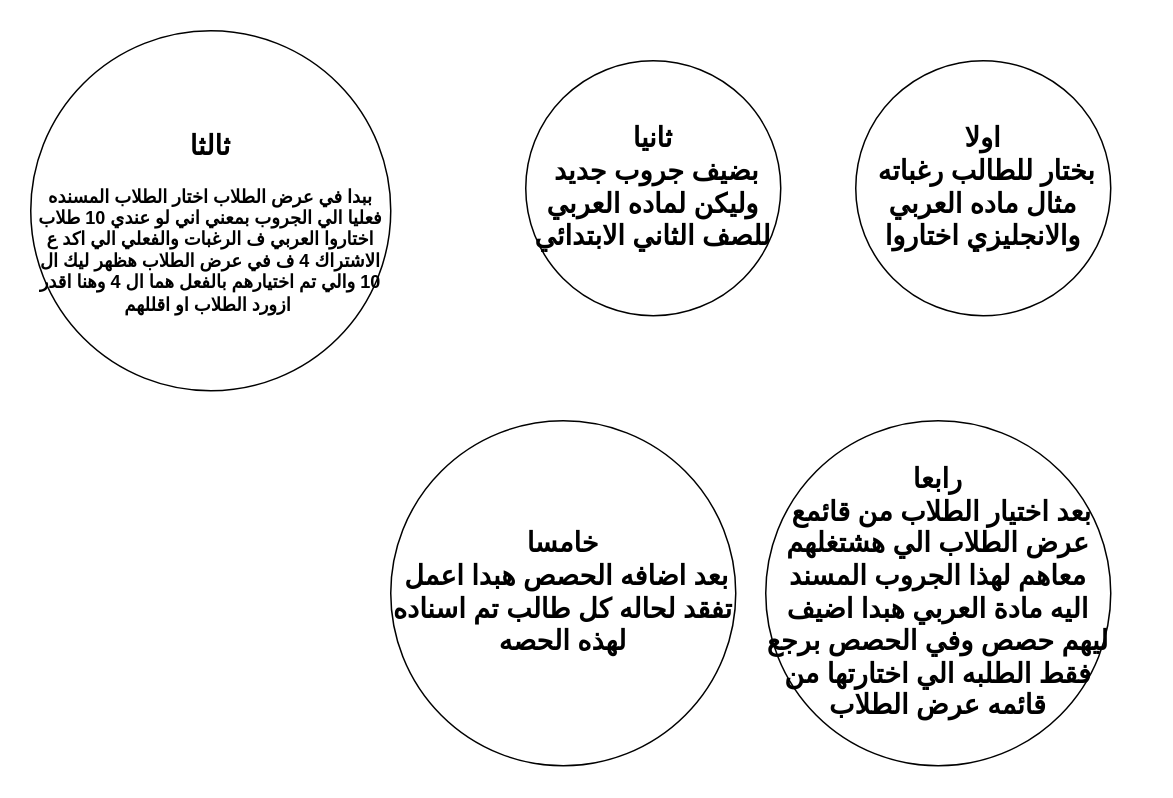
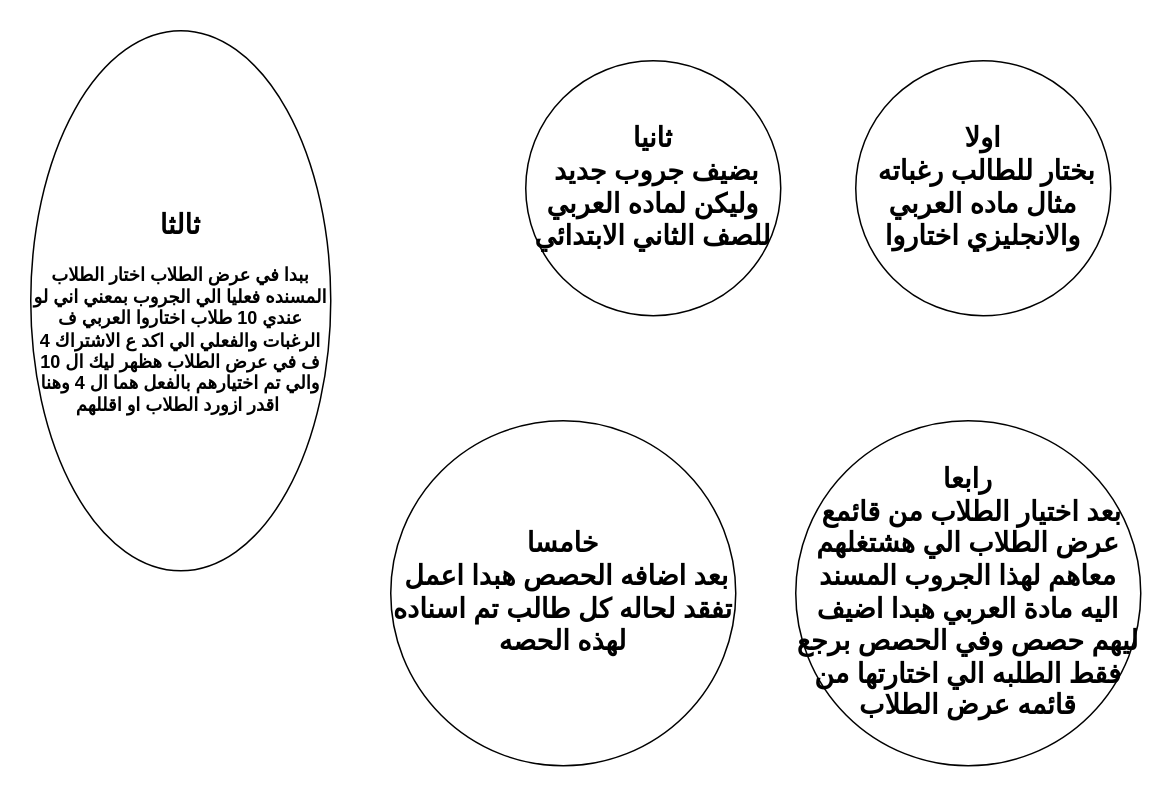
node "ثالثا ببدا في عرض الطلاب اختار الطلاب المسنده فعليا الي الجروب بمعني اني لو عندي 10 طلاب اختاروا العربي ف الرغبات والفعلي الي اكد ع الاشتراك 4 ف في عرض الطلاب هظهر ليك ال 10 والي تم اختيارهم بالفعل هما ال 4 وهنا اقدر ازورد الطلاب او اقللهم": size 360x360 -> 300x540
node "رابعا بعد اختيار الطلاب من قائمع عرض الطلاب الي هشتغلهم معاهم لهذا الجروب المسند اليه مادة العربي هبدا اضيف ليهم حصص وفي الحصص برجع فقط الطلبه الي اختارتها من قائمه عرض الطلاب": moved (938, 593) -> (968, 593)
